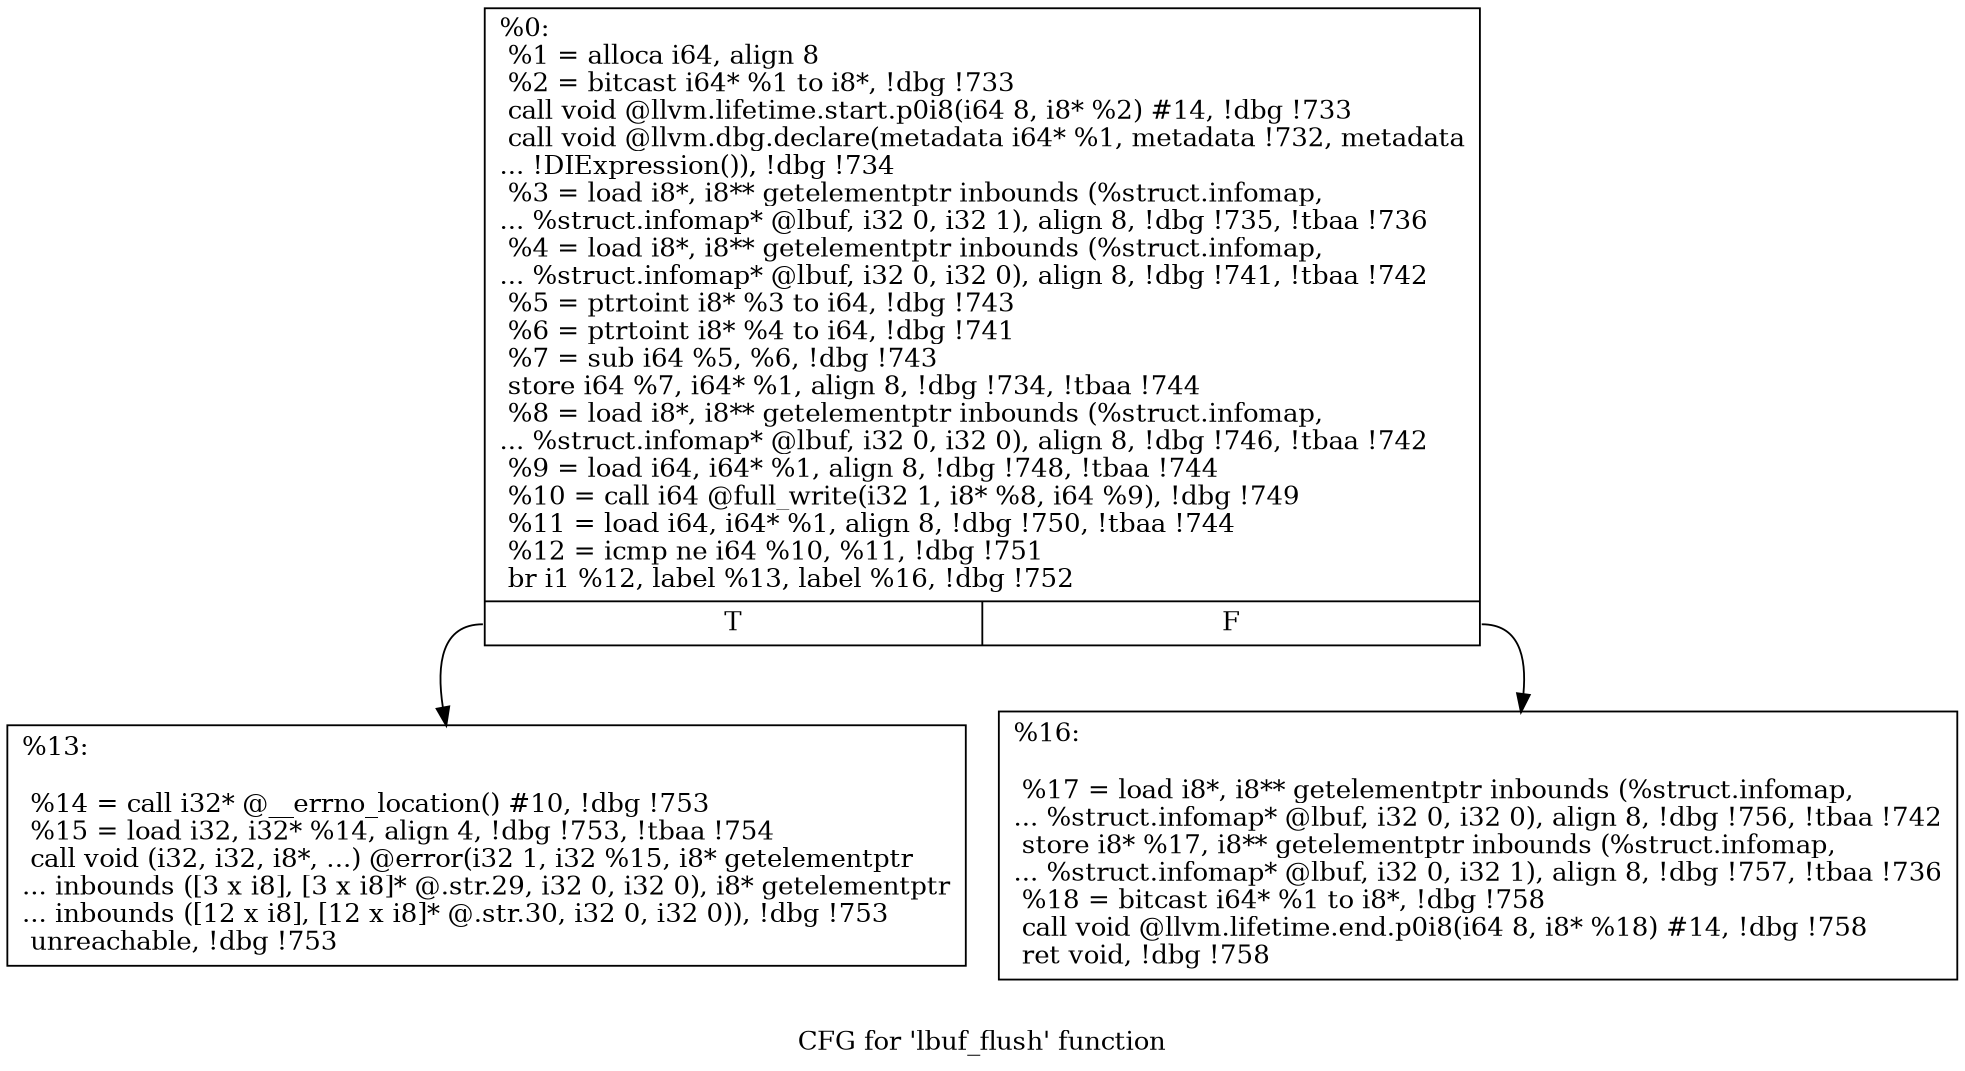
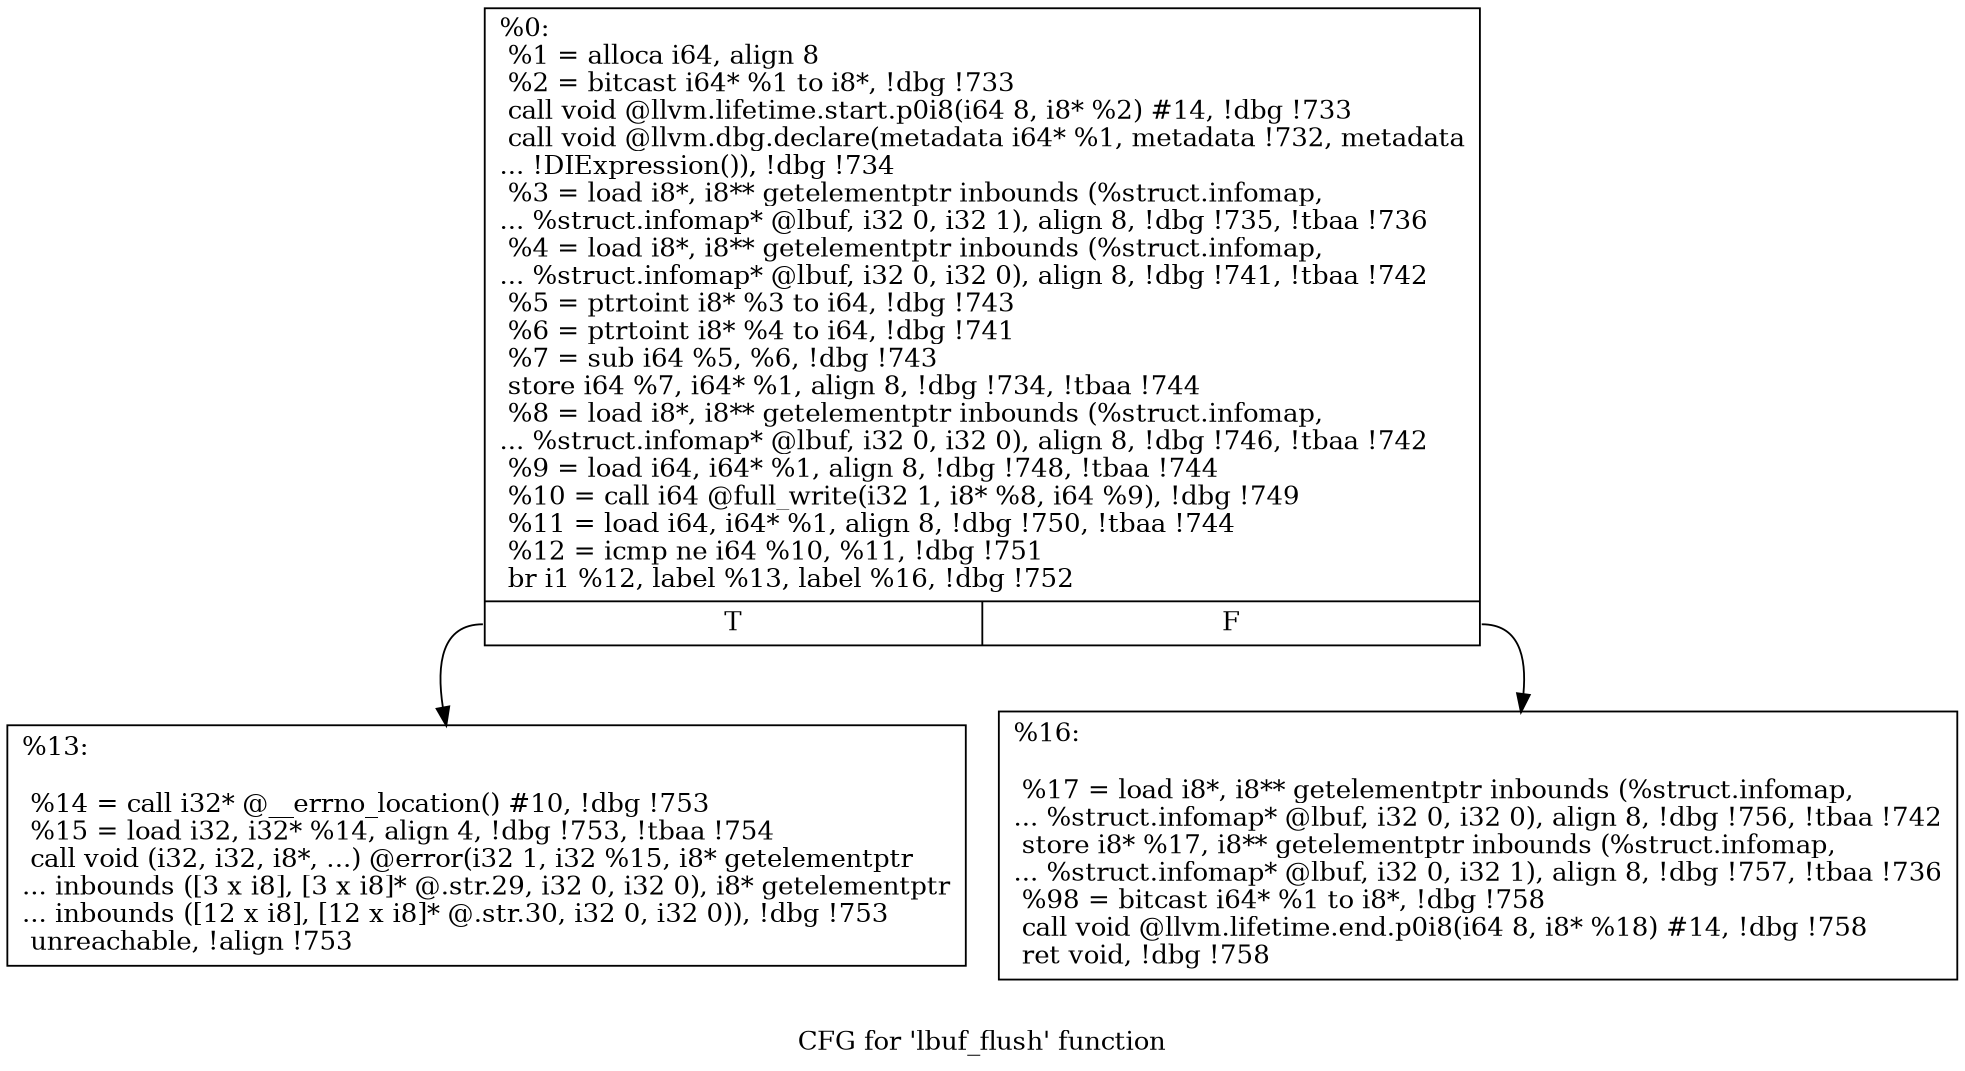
node "%16:": text "%18 = bitcast i64* %1 to i8*, !dbg !758" -> "%98 = bitcast i64* %1 to i8*, !dbg !758"
node "%13:": text "unreachable, !dbg !753" -> "unreachable, !align !753"
